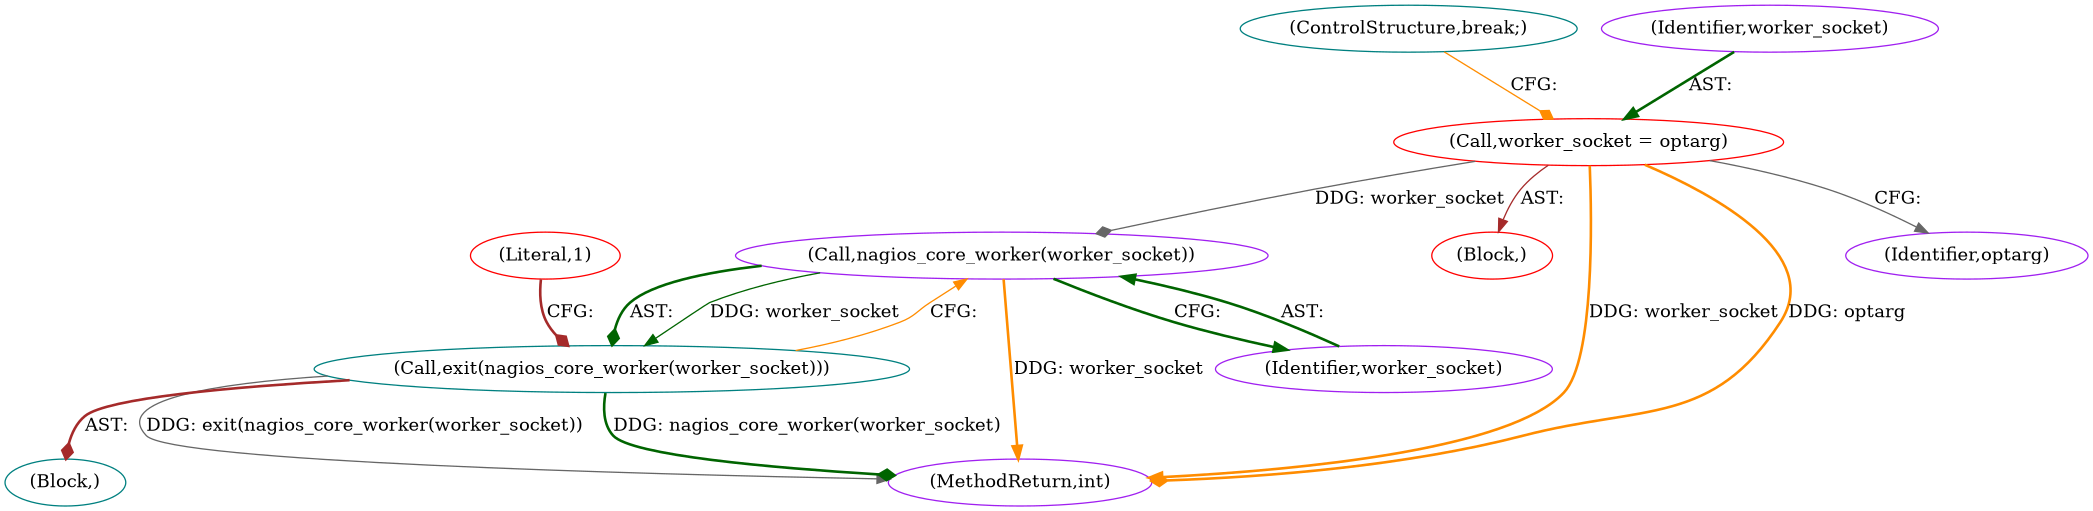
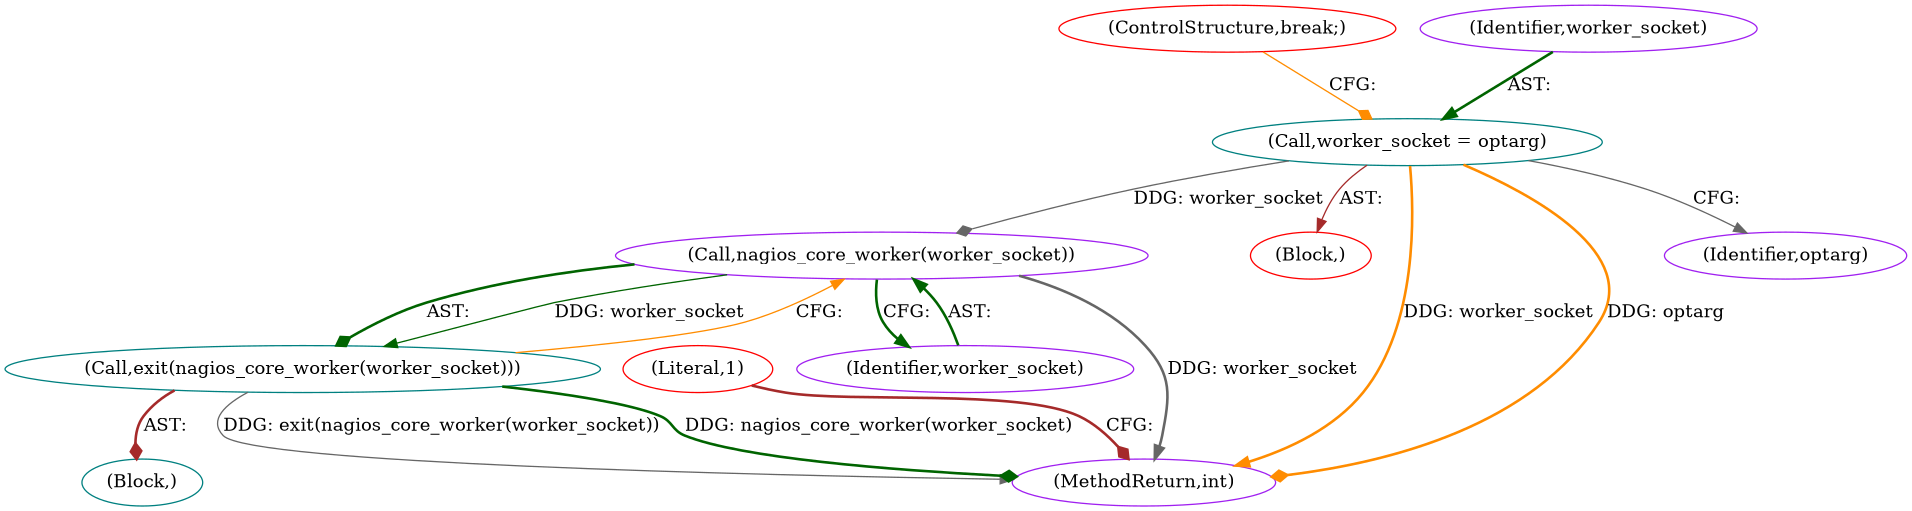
node "(ControlStructure,break;)": color teal -> red
node "(Call,worker_socket = optarg)": color red -> teal
edge "(Literal,1)" -> "(Call,exit(nagios_core_worker(worker_socket)))": now "(Literal,1)" -> "(MethodReturn,int)"
edge "(Call,nagios_core_worker(worker_socket))" -> "(MethodReturn,int)": color darkorange -> gray40
